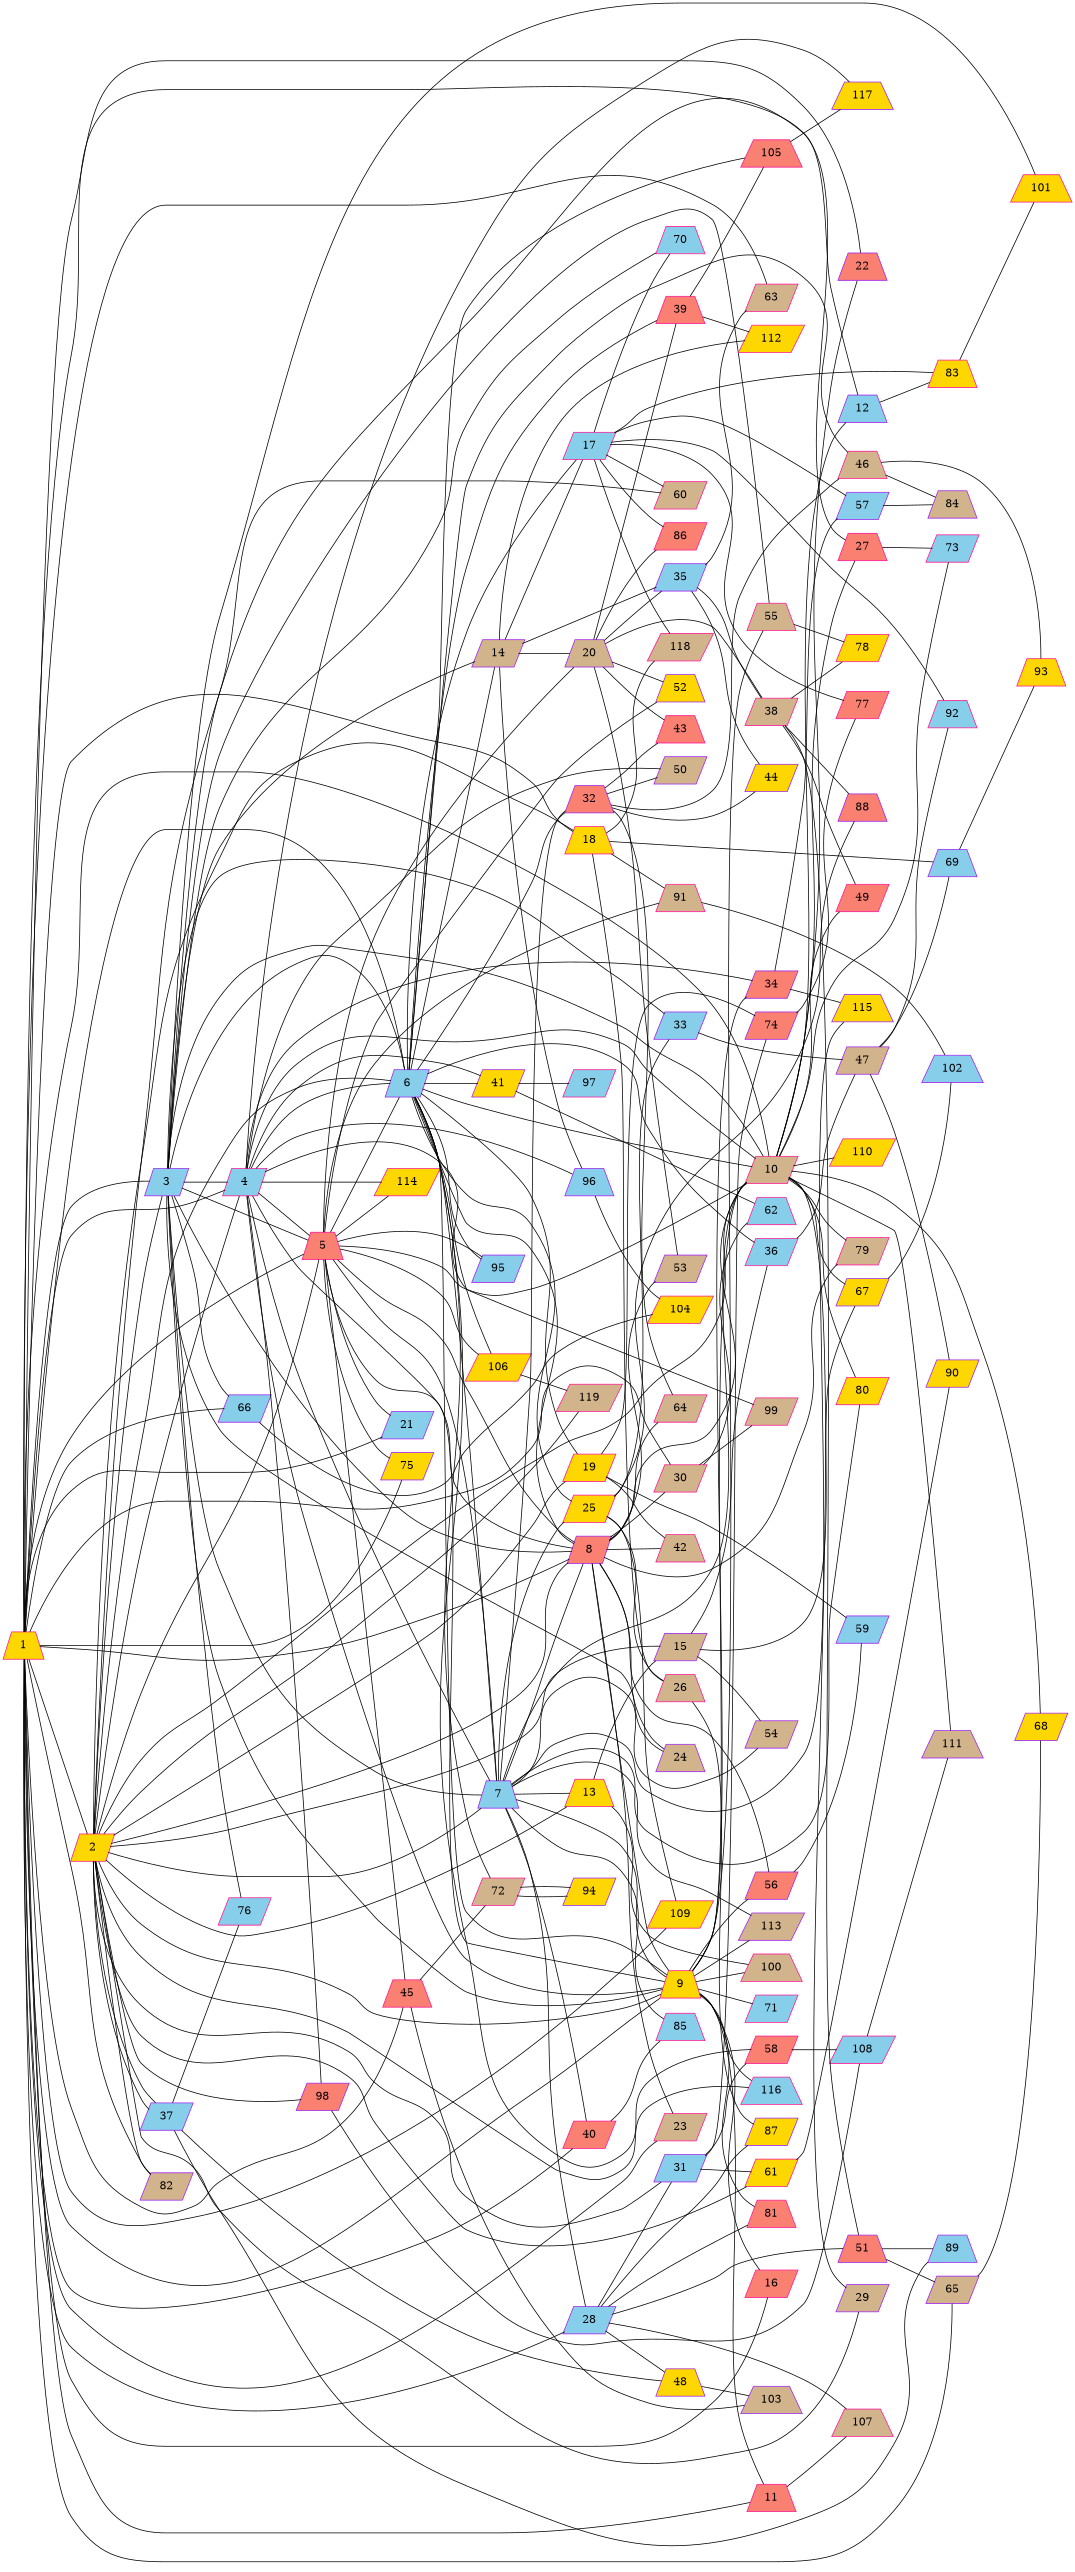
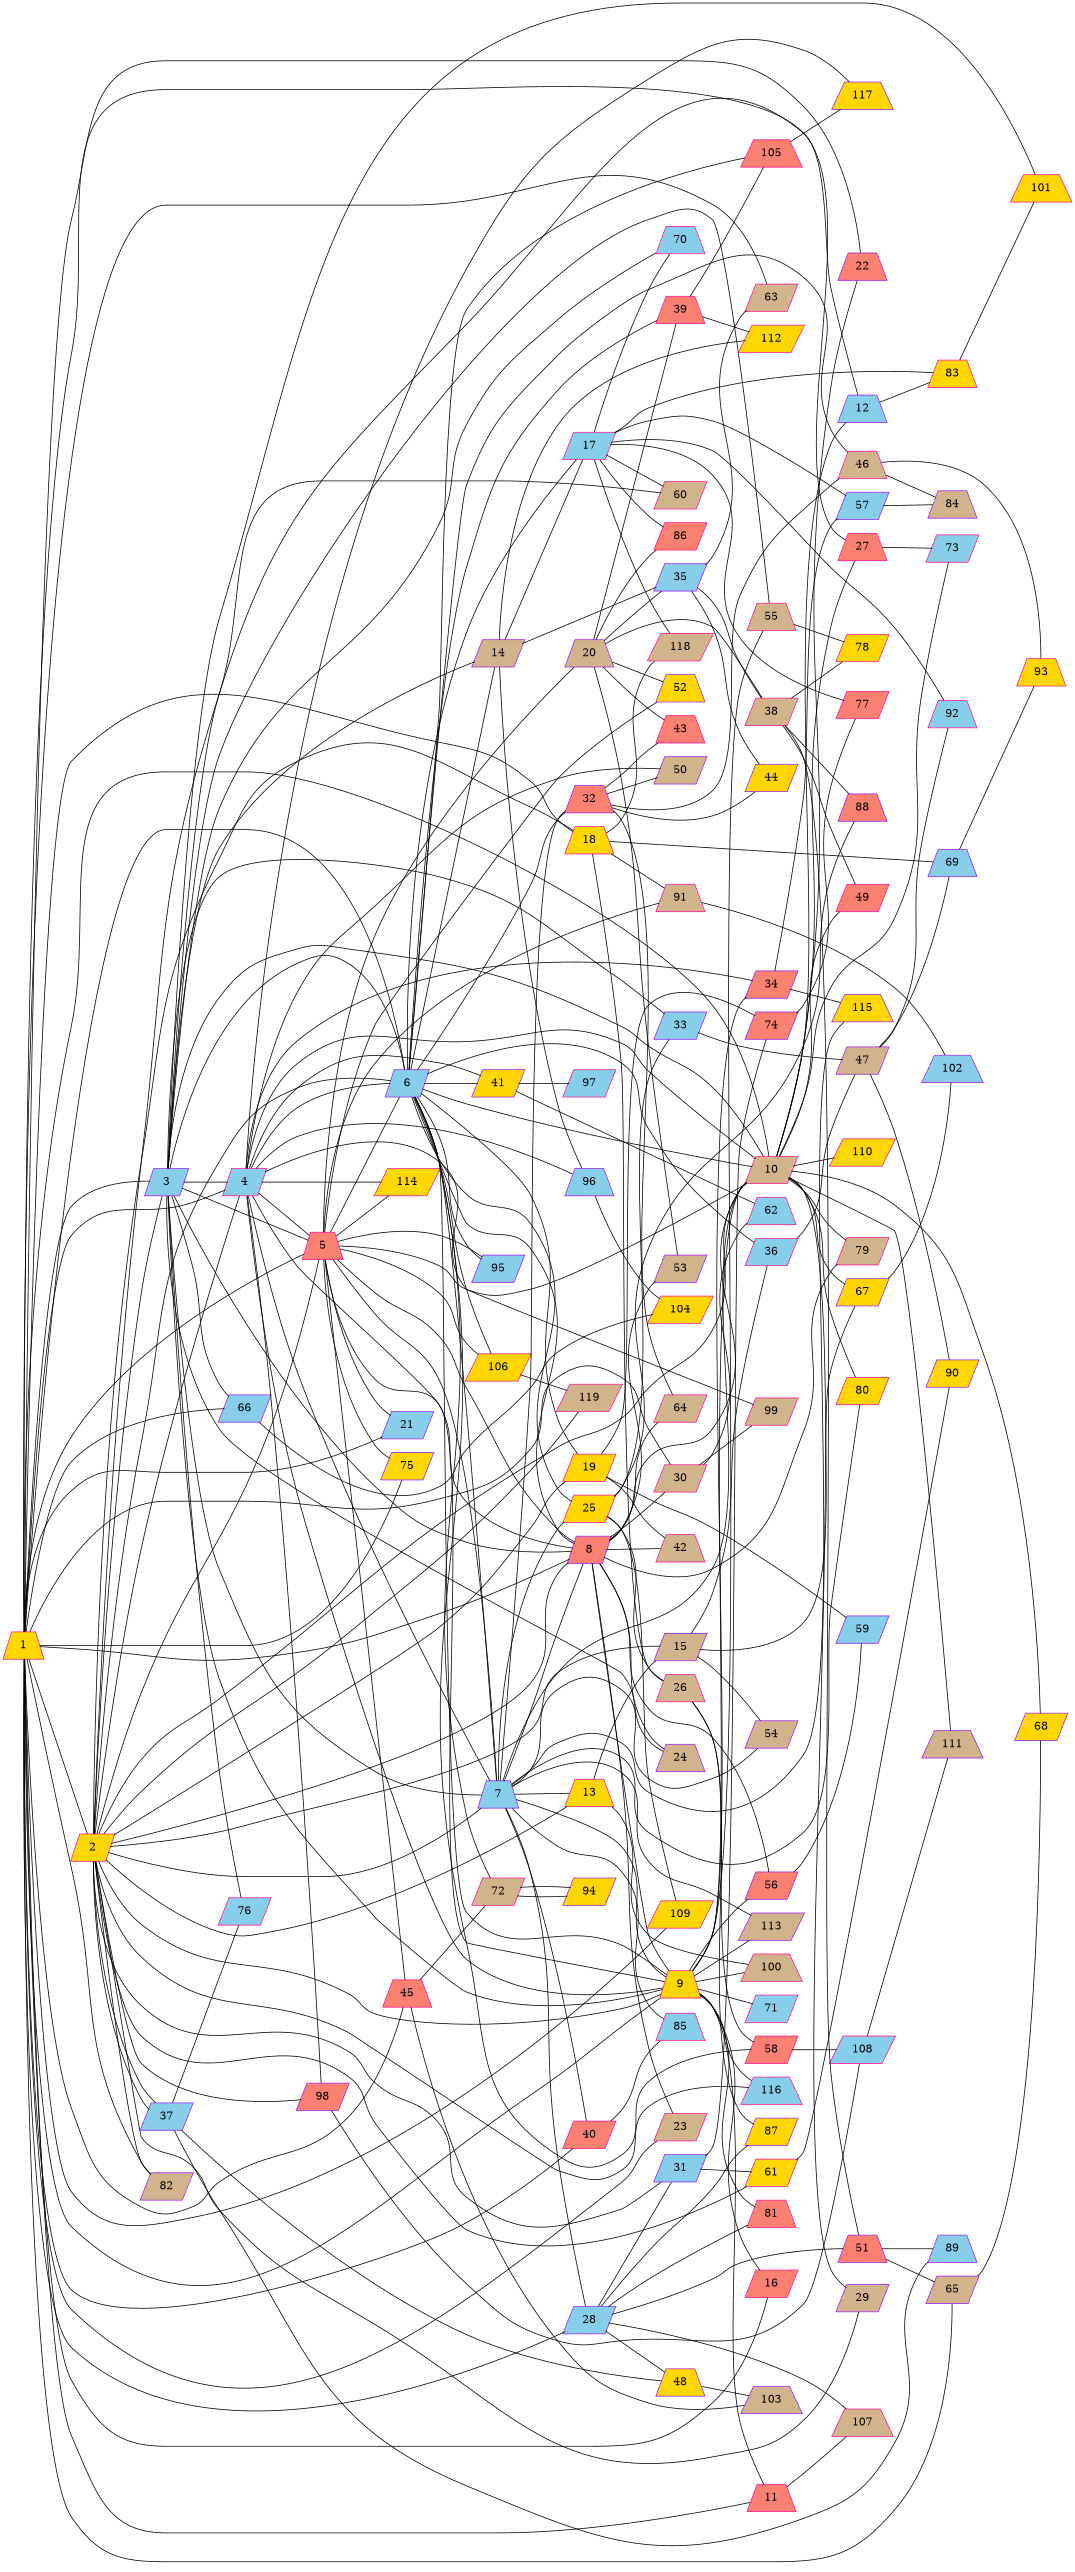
edge "14" -- "20": removed
edge "58" -- "31": now "58" -- "26"
